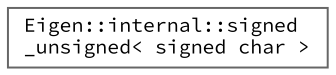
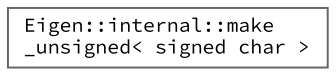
node "Eigen::internal::signed _unsigned< signed char >": label "Eigen::internal::signed _unsigned< signed char >" -> "Eigen::internal::make _unsigned< signed char >"
